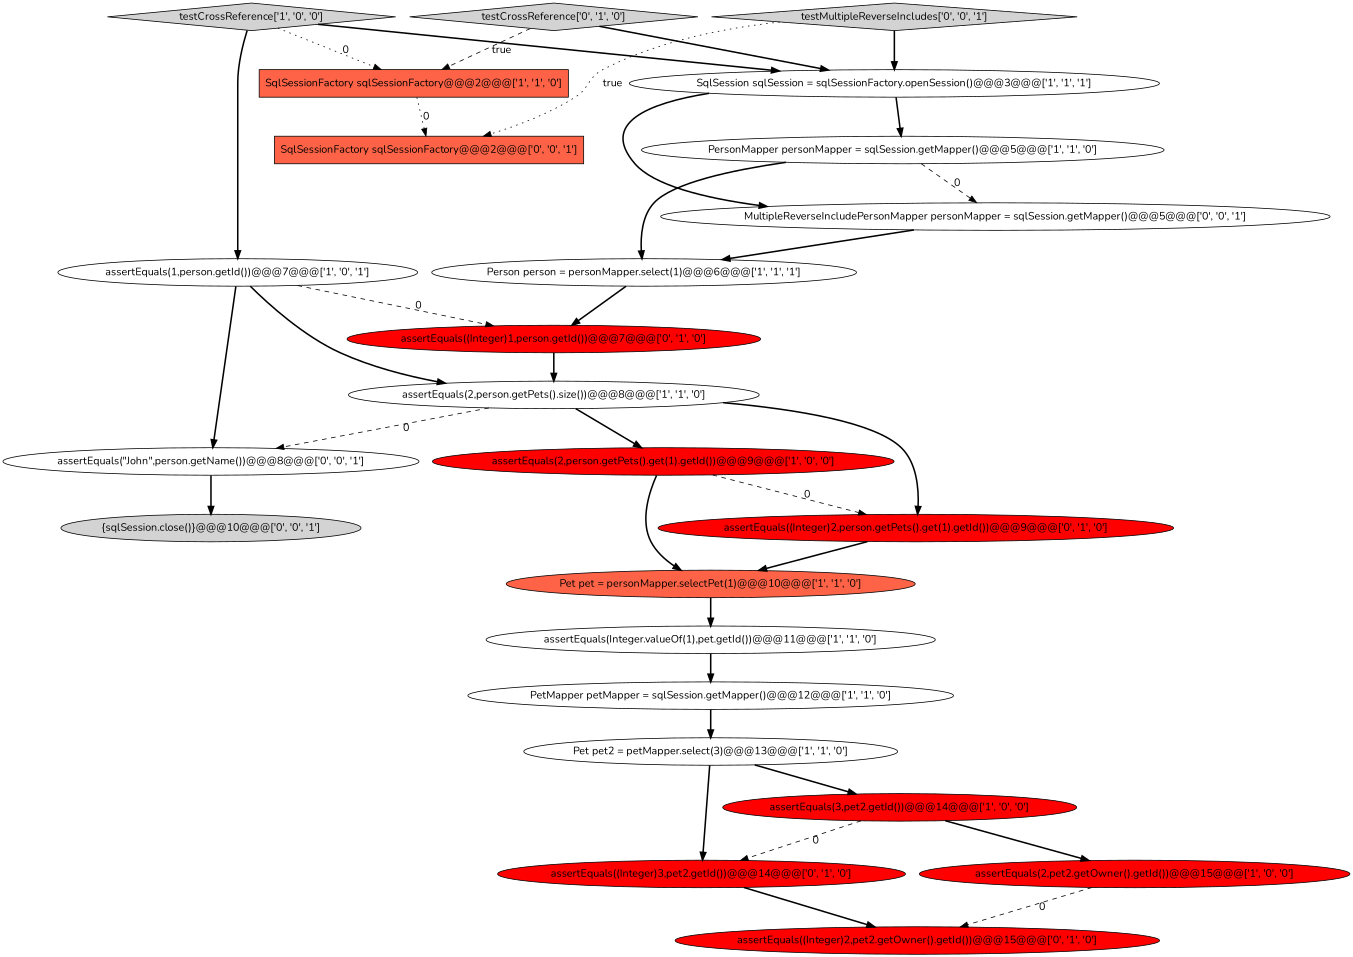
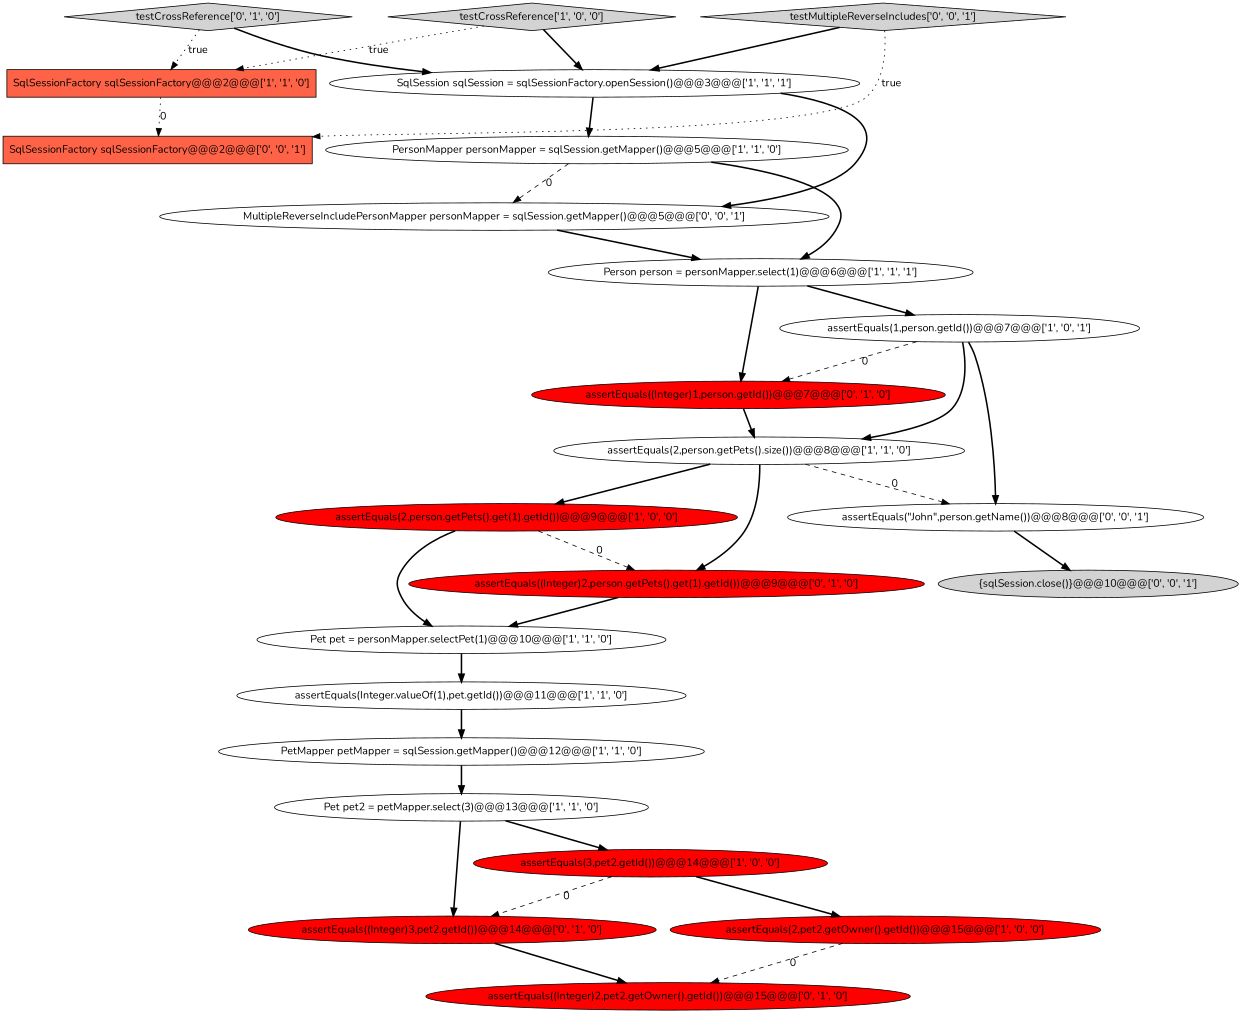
edge "testCrossReference['0', '1', '0']" -> "SqlSessionFactory sqlSessionFactory@@@2@@@['1', '1', '0']": style dashed -> dotted
edge "testCrossReference['1', '0', '0']" -> "SqlSessionFactory sqlSessionFactory@@@2@@@['1', '1', '0']": label "0" -> "true"
edge "testCrossReference['1', '0', '0']" -> "assertEquals(1,person.getId())@@@7@@@['1', '0', '1']": now "Person person = personMapper.select(1)@@@6@@@['1', '1', '1']" -> "assertEquals(1,person.getId())@@@7@@@['1', '0', '1']"
node "Pet pet = personMapper.selectPet(1)@@@10@@@['1', '1', '0']": fillcolor tomato -> white
